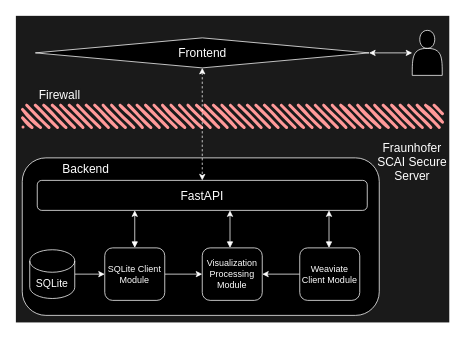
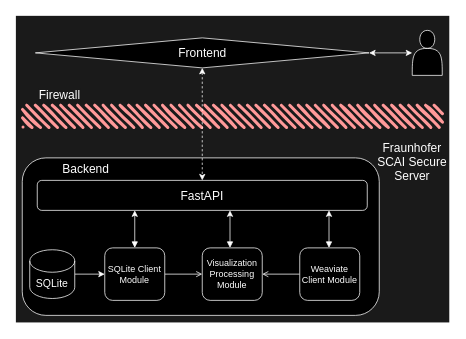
edge "SQLite Client Module" -> "Visualization Processing Module": arrowhead classic -> open
edge "Weaviate Client Module" -> "Visualization Processing Module": arrowhead classic -> open
